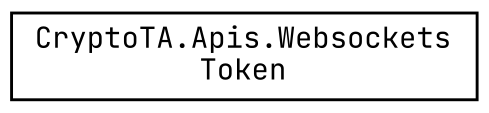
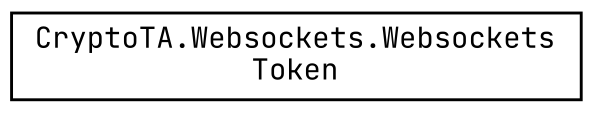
node "CryptoTA.Apis.Websockets Token": label "CryptoTA.Apis.Websockets Token" -> "CryptoTA.Websockets.Websockets Token"
